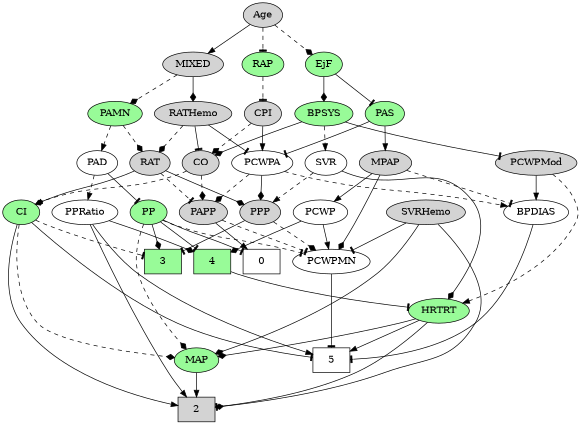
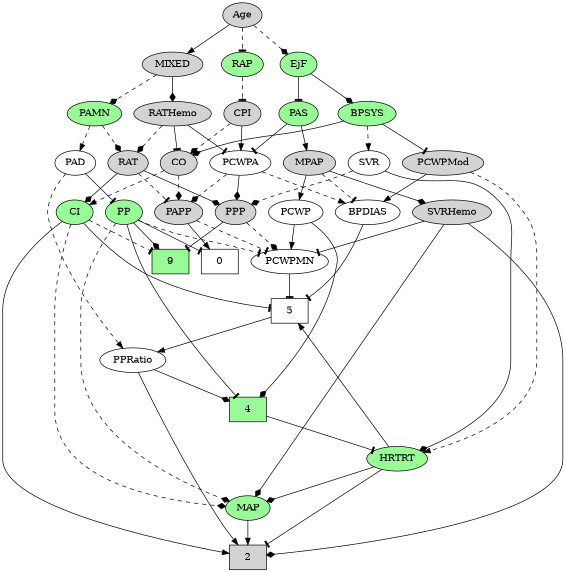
edge "SVR" -> "PPP": arrowhead normal -> diamond
edge "MPAP" -> "PCWPMN": now "MPAP" -> "SVRHemo"
node "3": label "3" -> "9"
edge "PPRatio" -> "5": reversed
